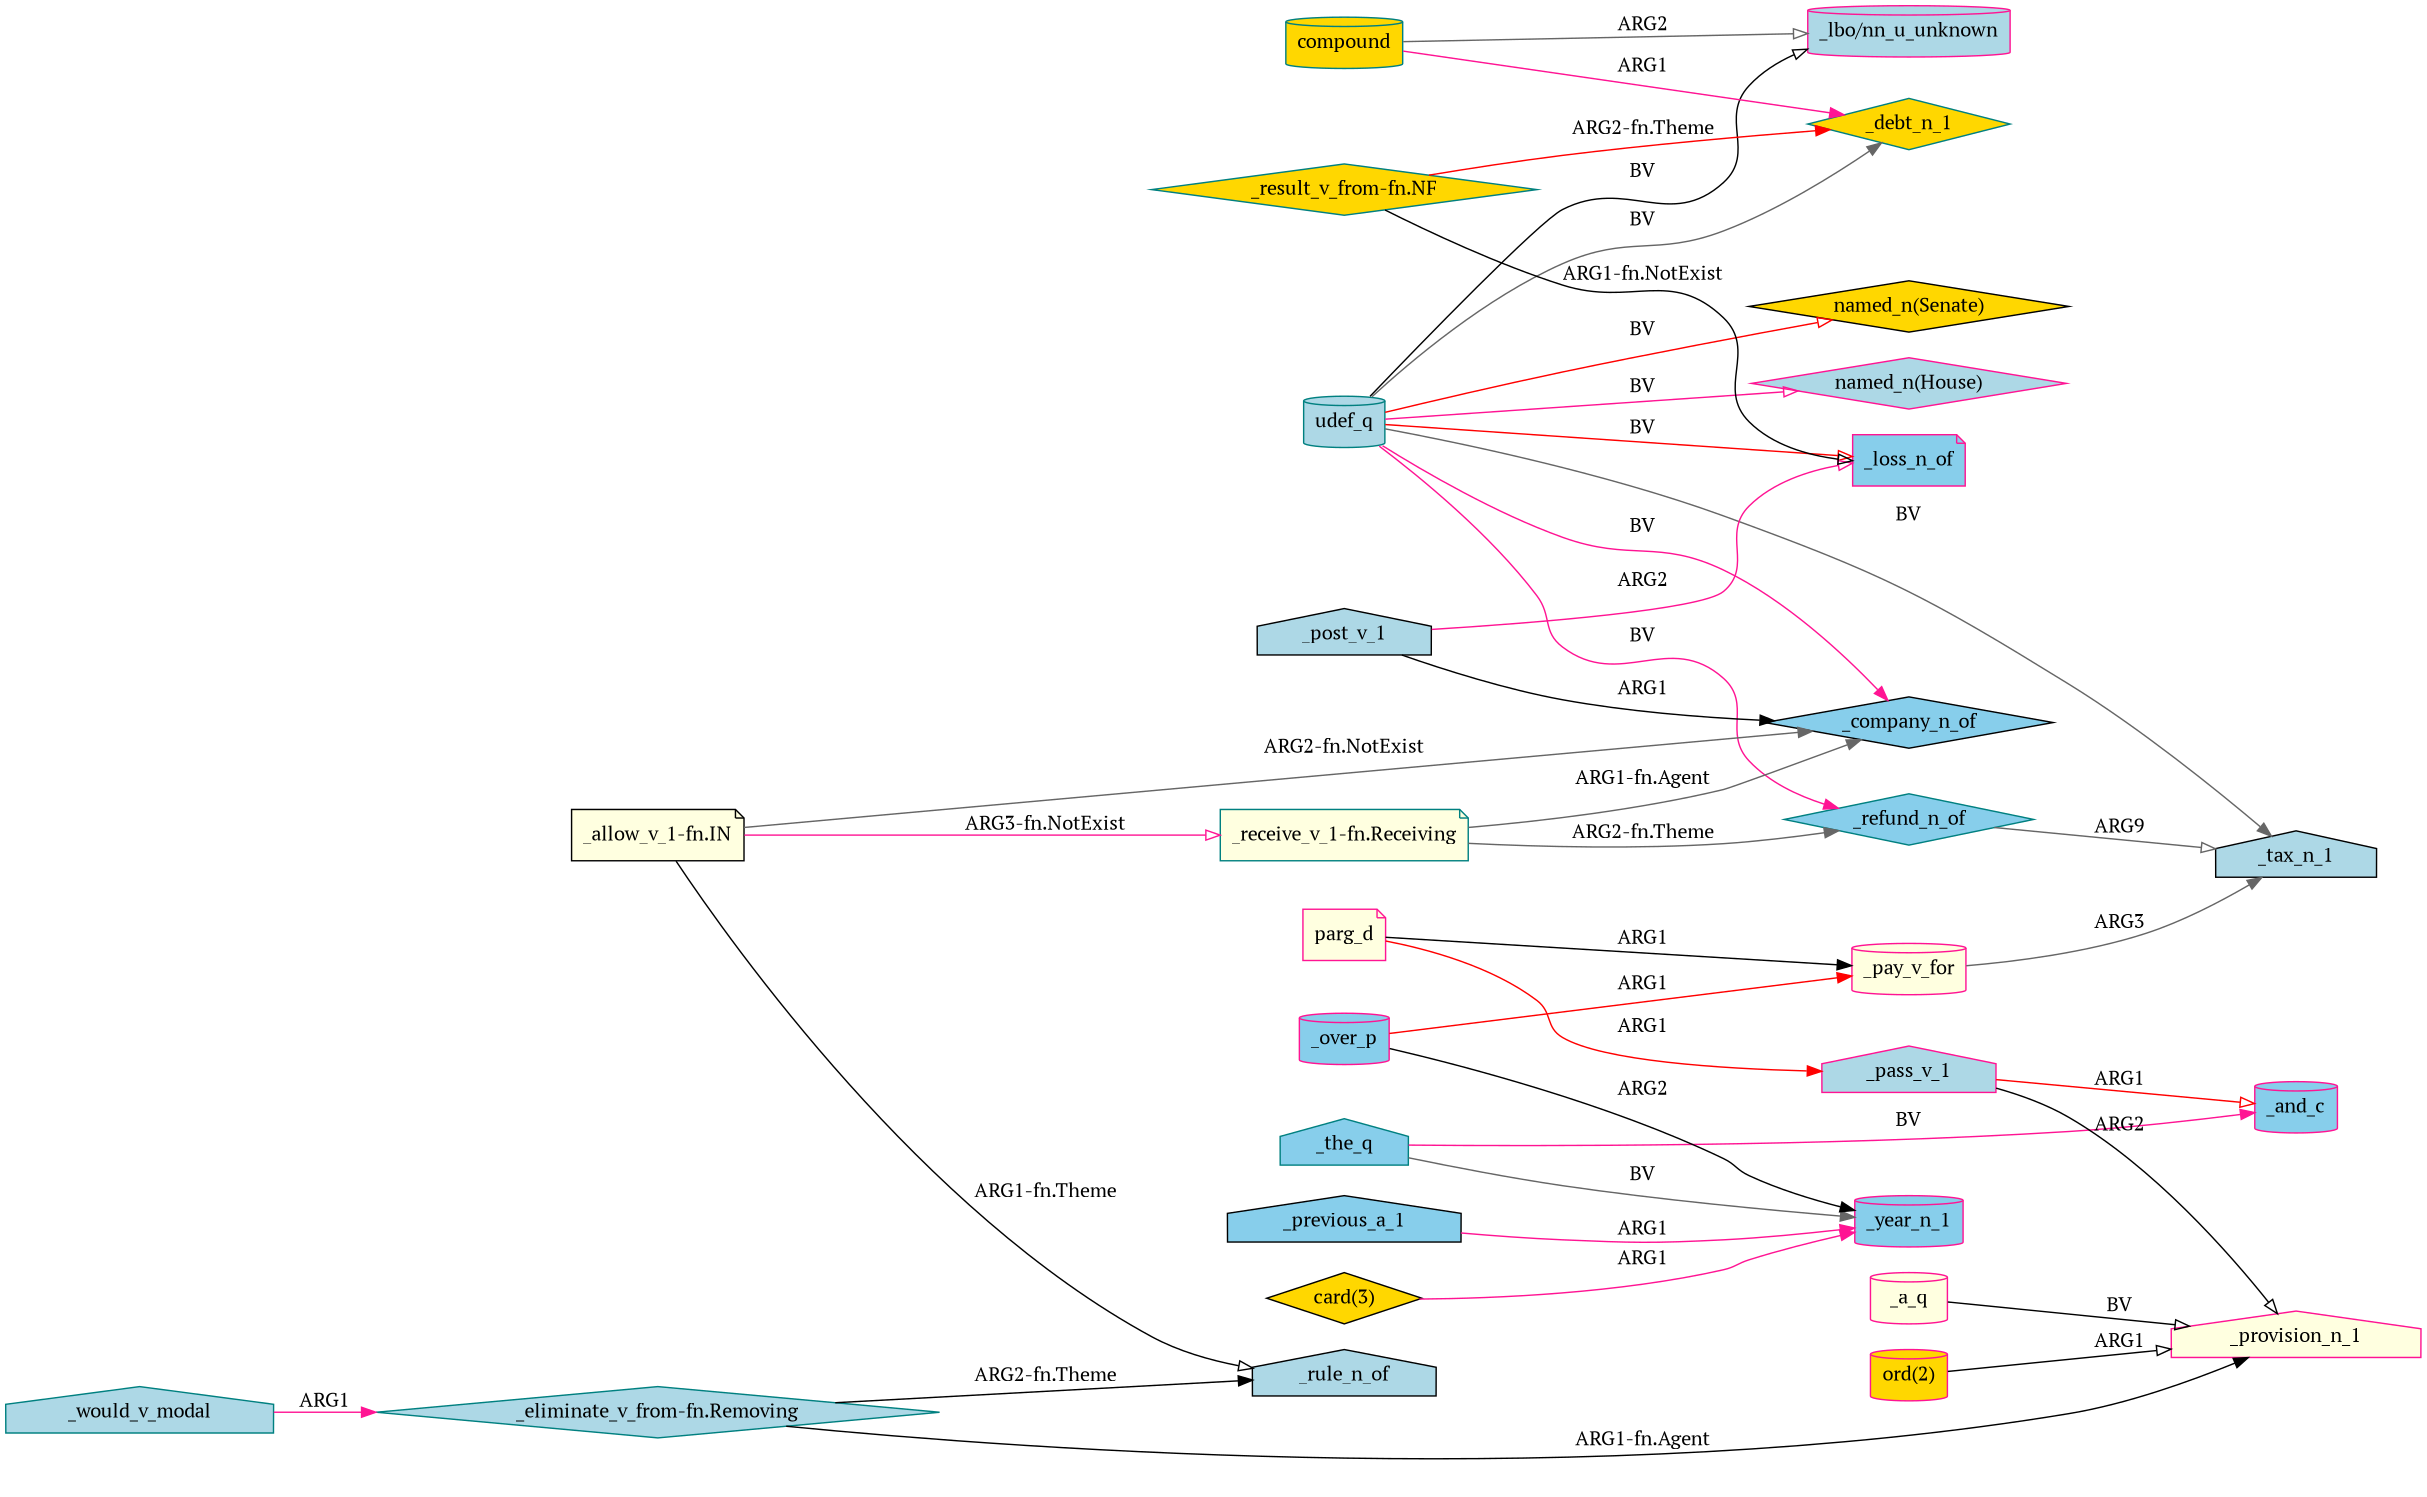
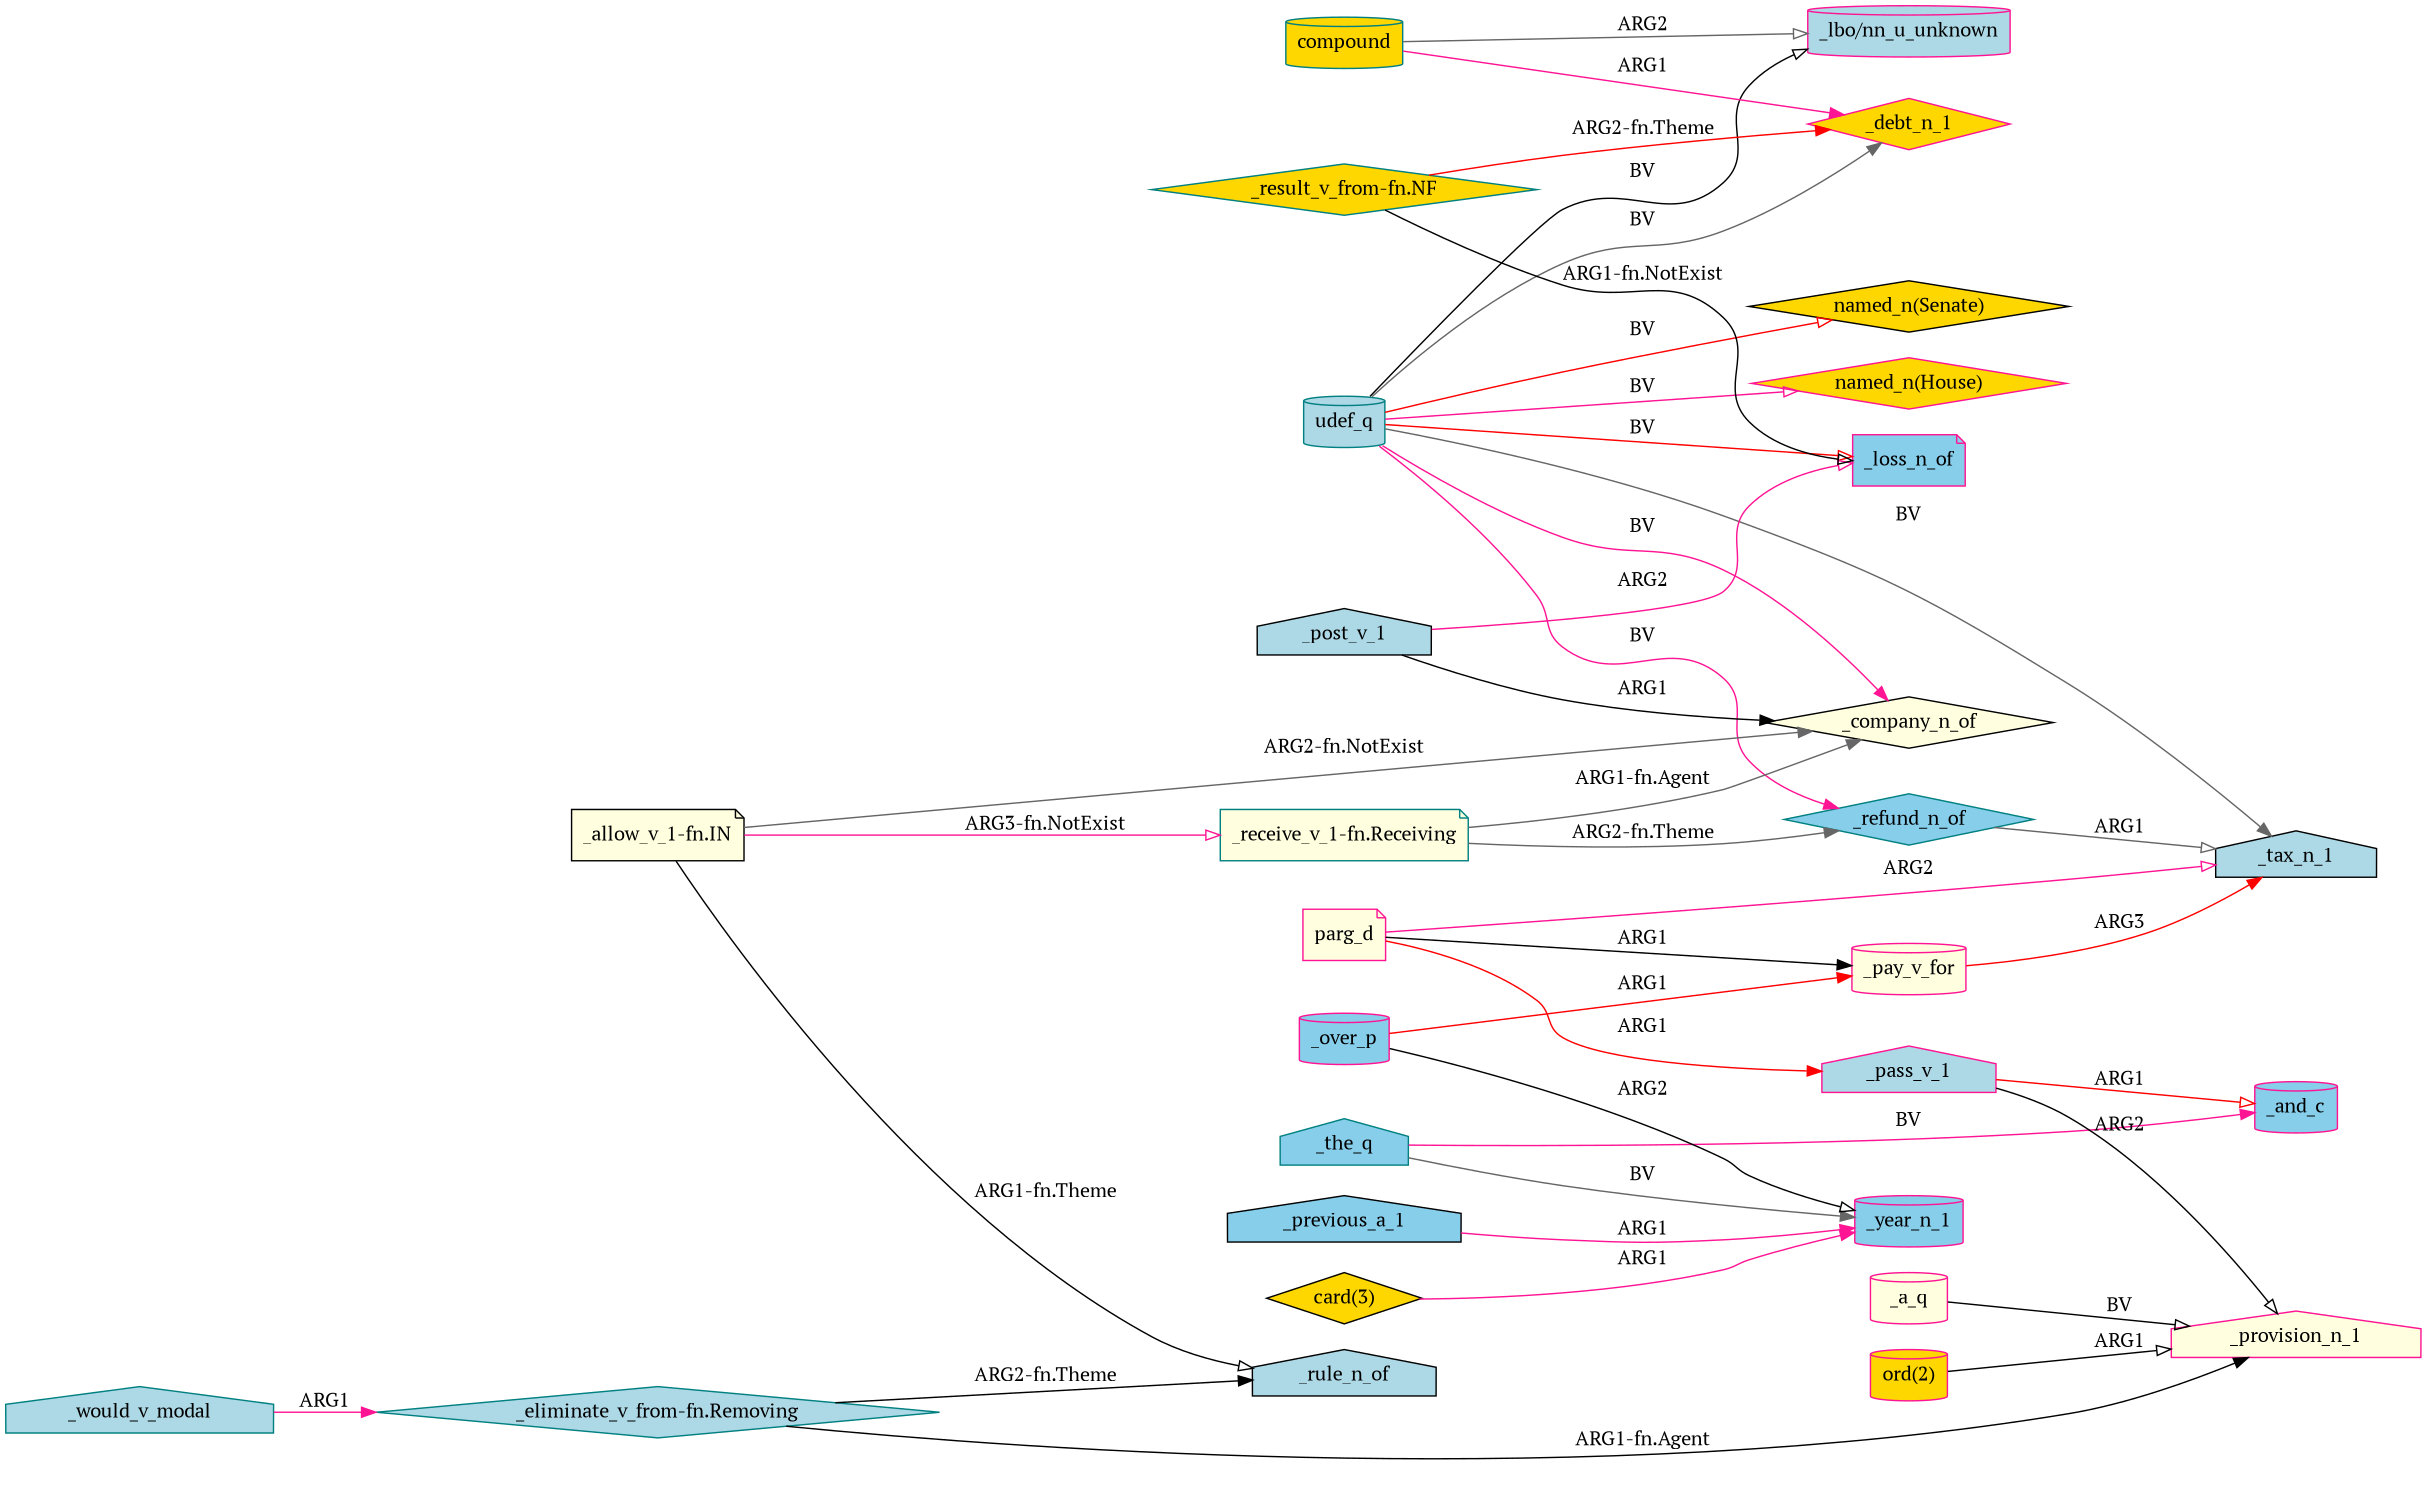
node "_debt_n_1": color teal -> deeppink
node "named_n(House)": fillcolor lightblue -> gold
node "_company_n_of": fillcolor skyblue -> lightyellow
edge "_refund_n_of" -> "_tax_n_1": label "ARG9" -> "ARG1"
edge "parg_d" -> "_tax_n_1": added, label "ARG2"
edge "_pay_v_for" -> "_tax_n_1": color gray40 -> red
edge "_over_p" -> "_year_n_1": arrowhead normal -> onormal
